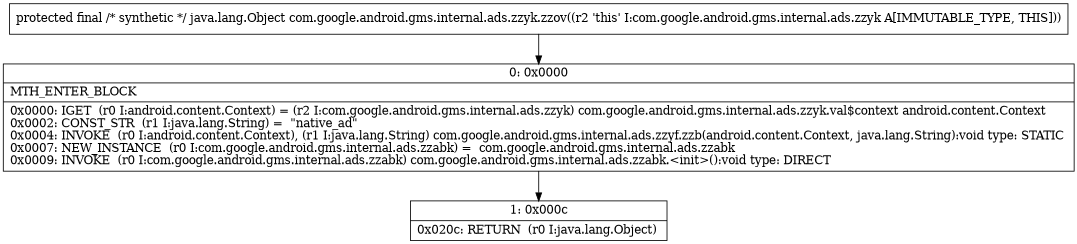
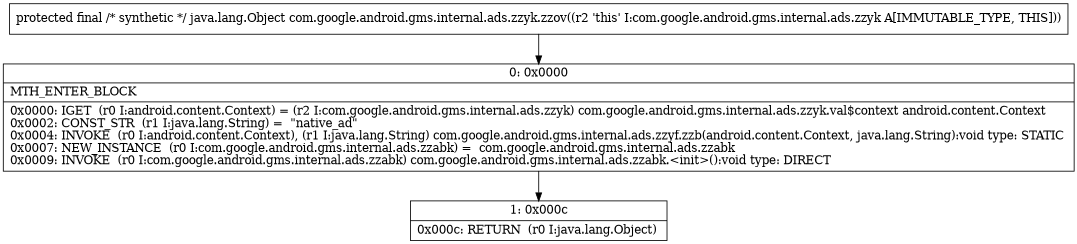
node "1: 0x000c": text "0x020c: RETURN  (r0 I:java.lang.Object)" -> "0x000c: RETURN  (r0 I:java.lang.Object)"
